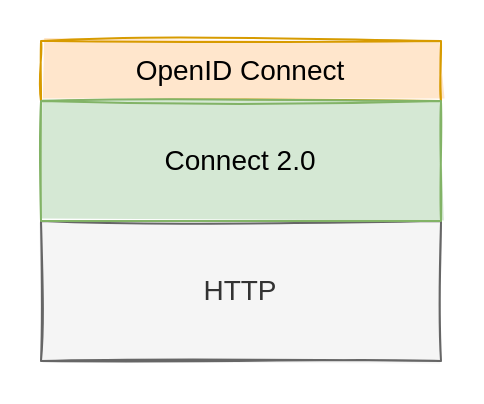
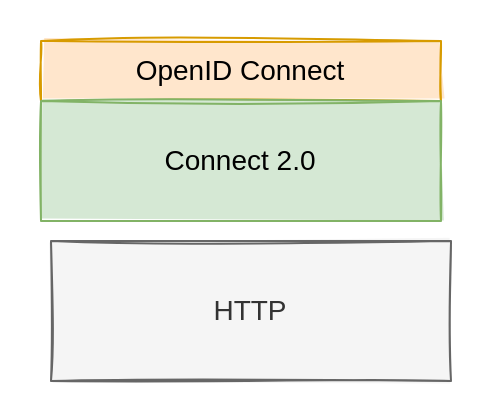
node "HTTP": moved (241, 291) -> (251, 311)
